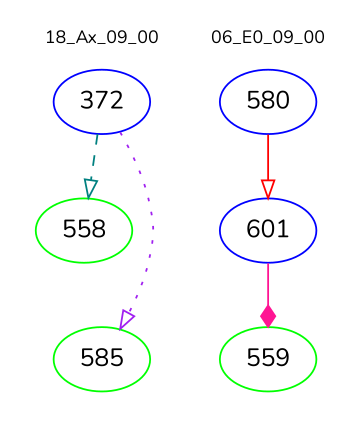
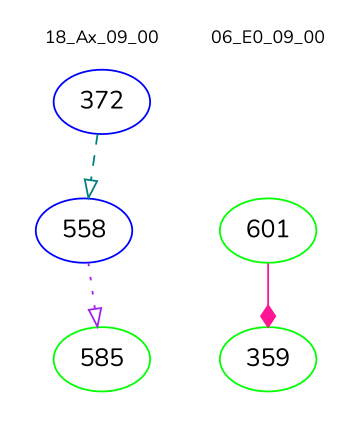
node "580": removed
edge "372" -> "585": now "558" -> "585"
node "558": color green -> blue
node "601": color blue -> green
node "559": label "559" -> "359"
